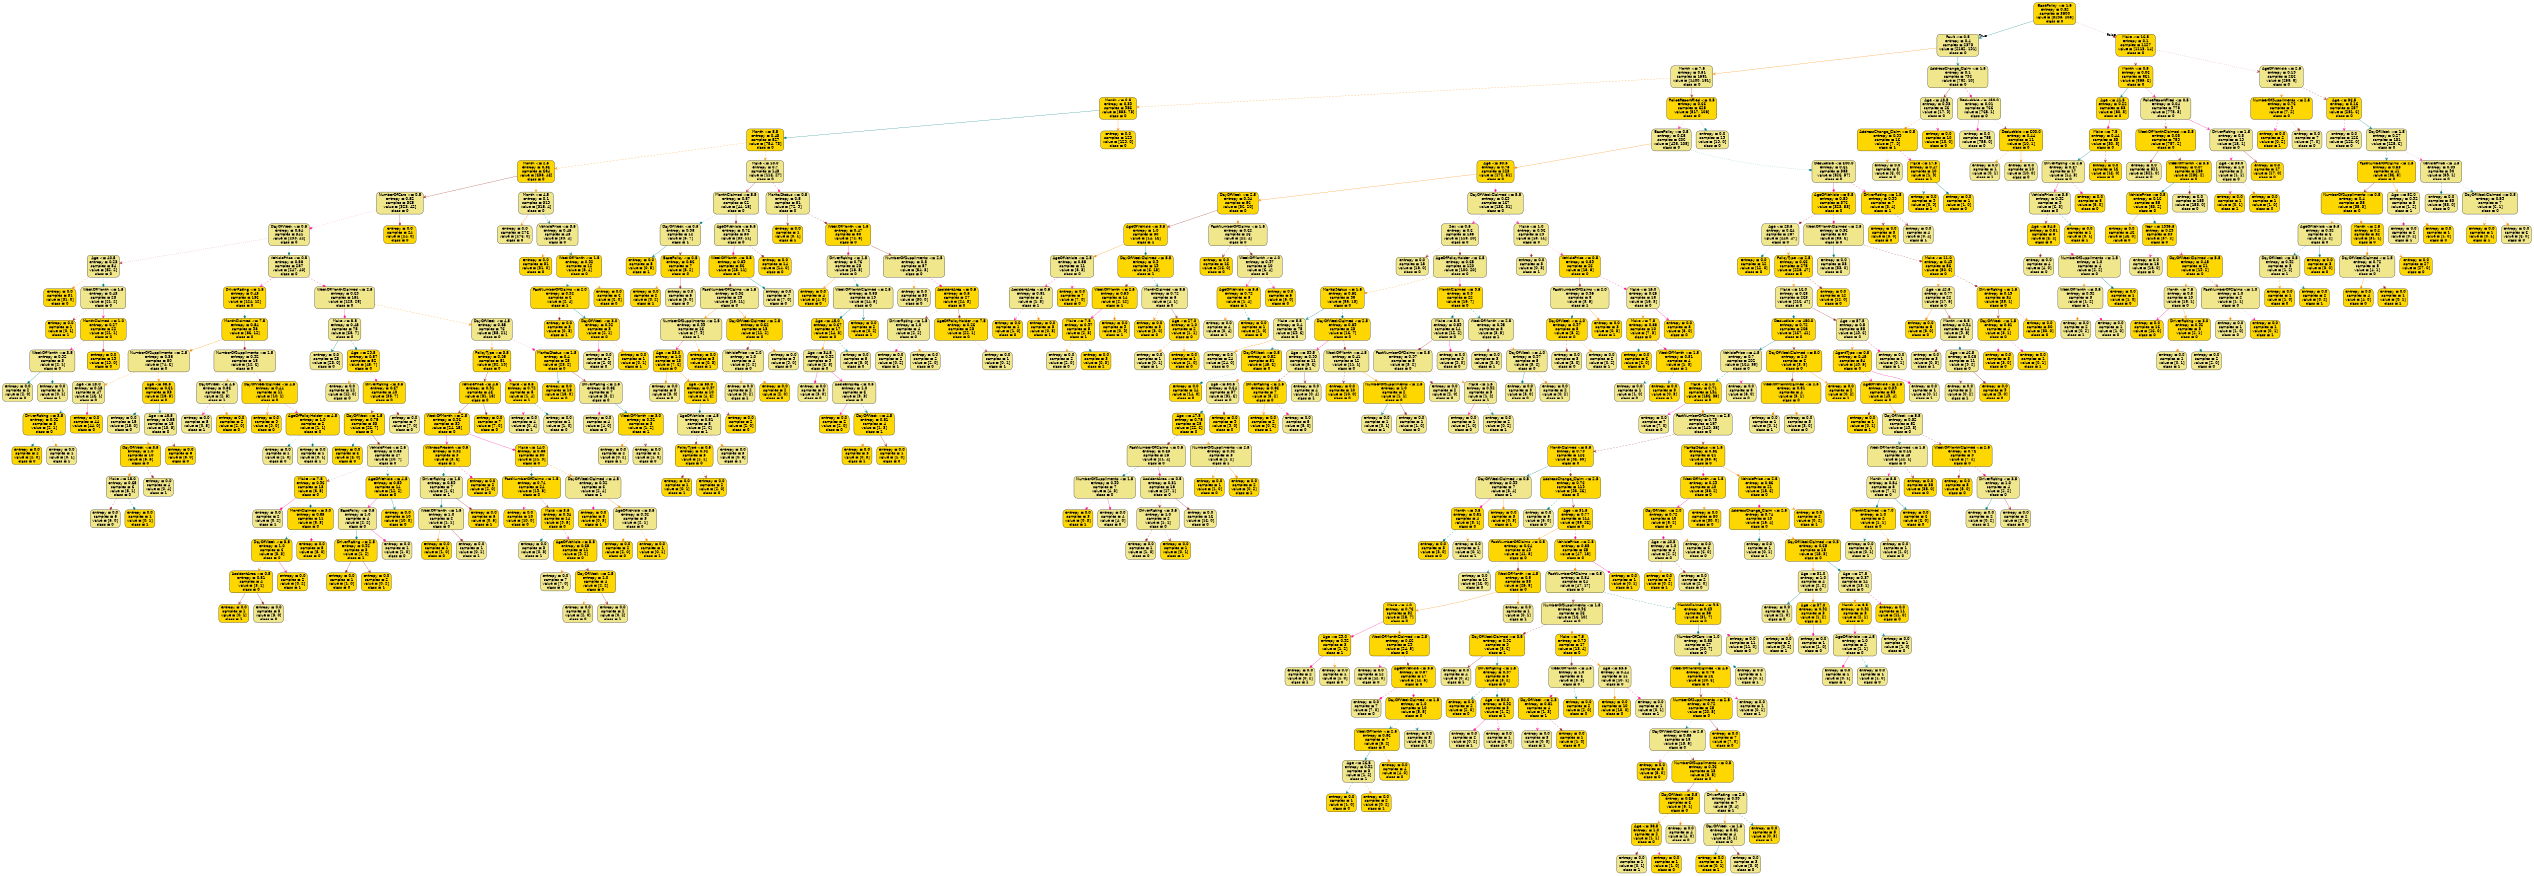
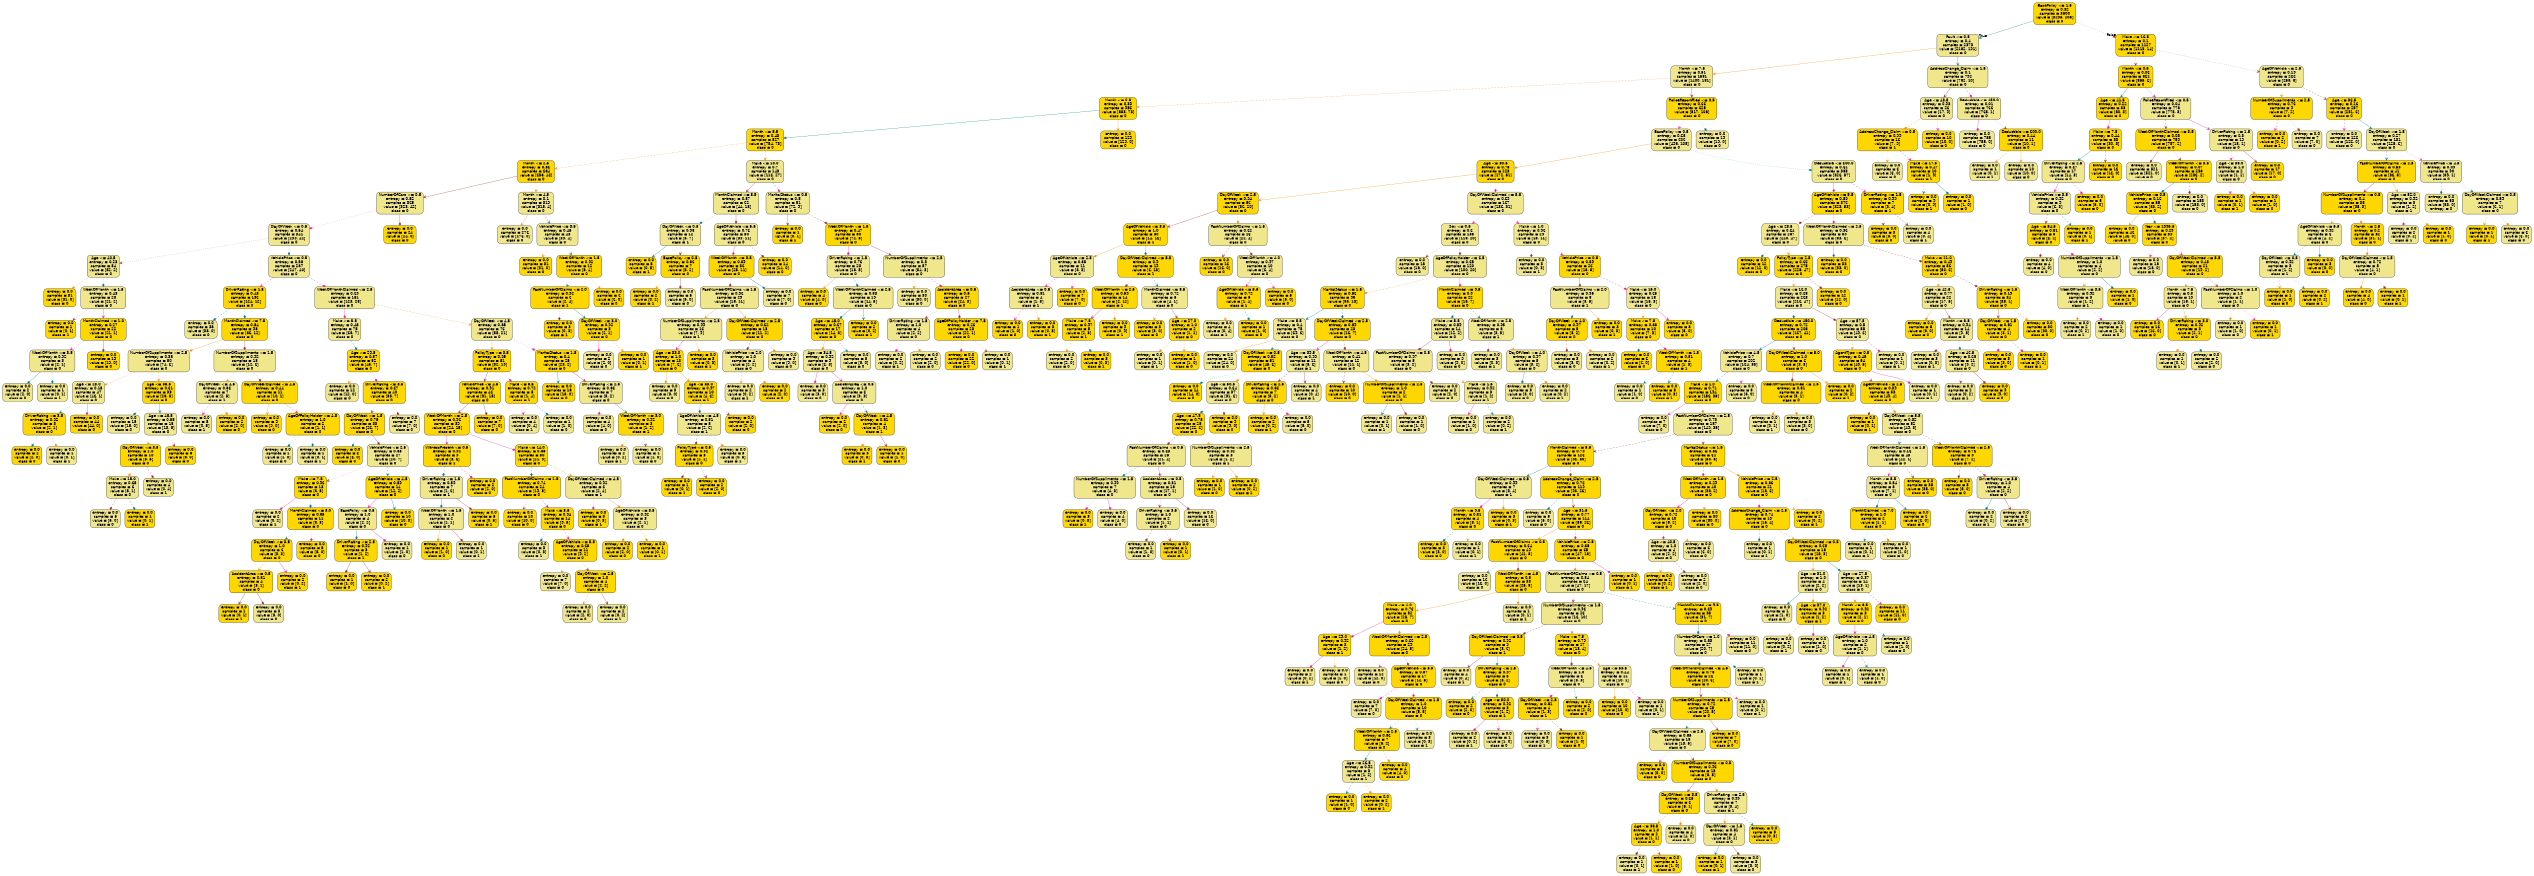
node "entropy = 0.0 samples = 521 value = [521, 0] class = 0": label "entropy = 0.0 samples = 521 value = [521, 0] class = 0" -> "entropy = 0.0 samples = 521 value = [521, 0] value = 0"
node "entropy = 0.0 samples = 83 value = [83, 0] class = 0": label "entropy = 0.0 samples = 83 value = [83, 0] class = 0" -> "entropy = 0.0 samples = 83 value = [83, 0] entropy = 0"
node "entropy = 0.0 samples = 33 value = [33, 0] class = 0": fillcolor khaki -> gold
node "entropy = 0.0 samples = 27 value = [27, 0] class = 0": removed
node "entropy = 0.0 samples = 38 value = [38, 0] class = 0": added
node "entropy = 0.0 samples = 23 value = [23, 0] class = 0": removed
node "entropy = 0.0 samples = 22 value = [22, 0] class = 0": added
